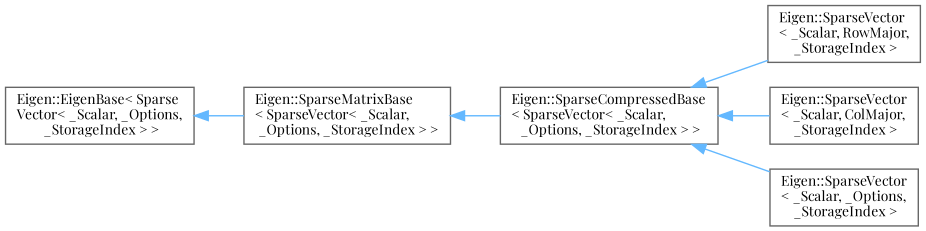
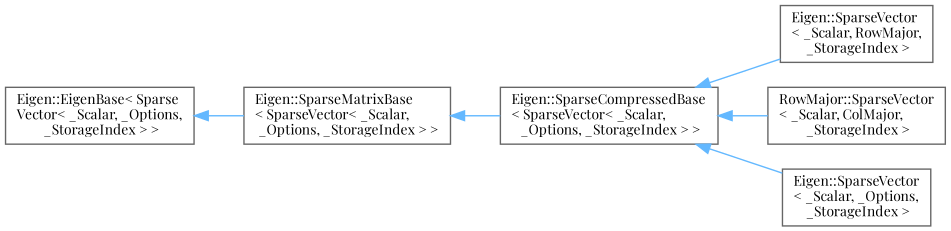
node "Eigen::SparseVector < _Scalar, ColMajor, _StorageIndex >": label "Eigen::SparseVector < _Scalar, ColMajor, _StorageIndex >" -> "RowMajor::SparseVector < _Scalar, ColMajor, _StorageIndex >"
